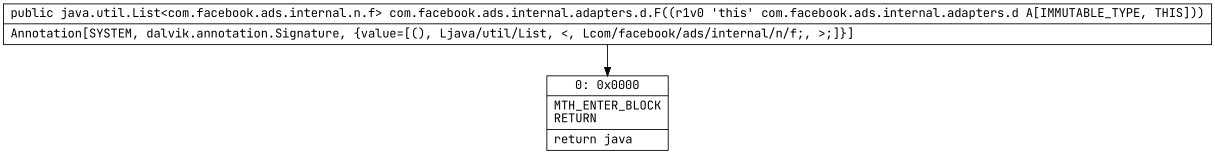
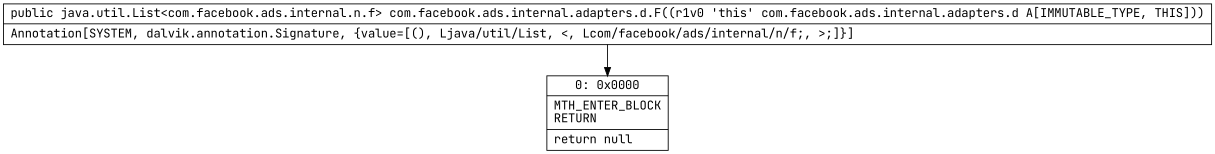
node "0: 0x0000": text "return java" -> "return null"
